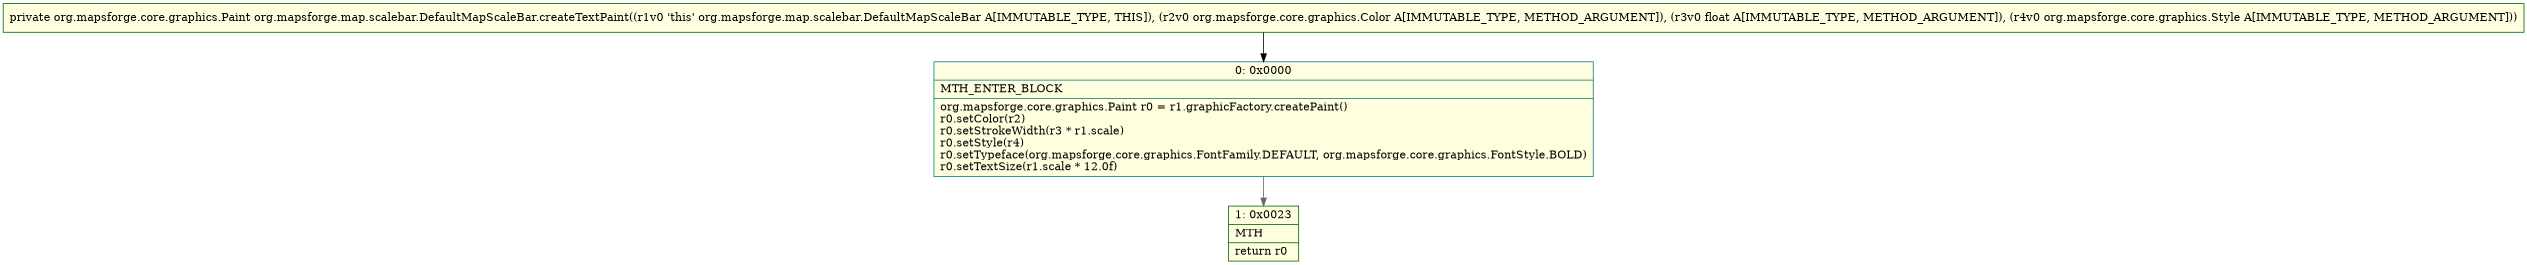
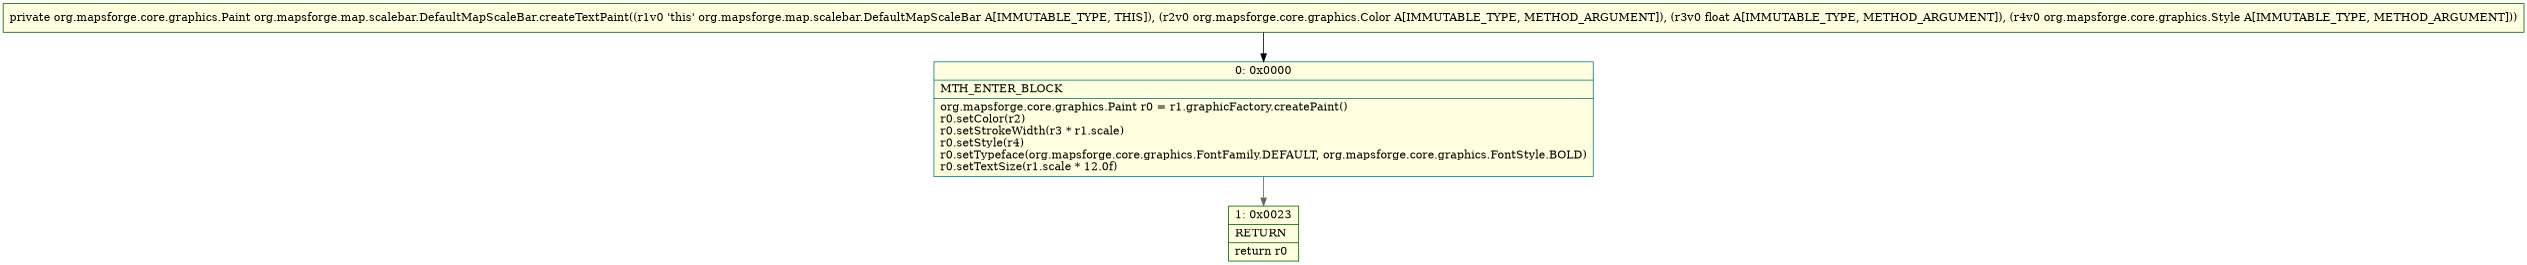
node "1: 0x0023": text "MTH" -> "RETURN"
